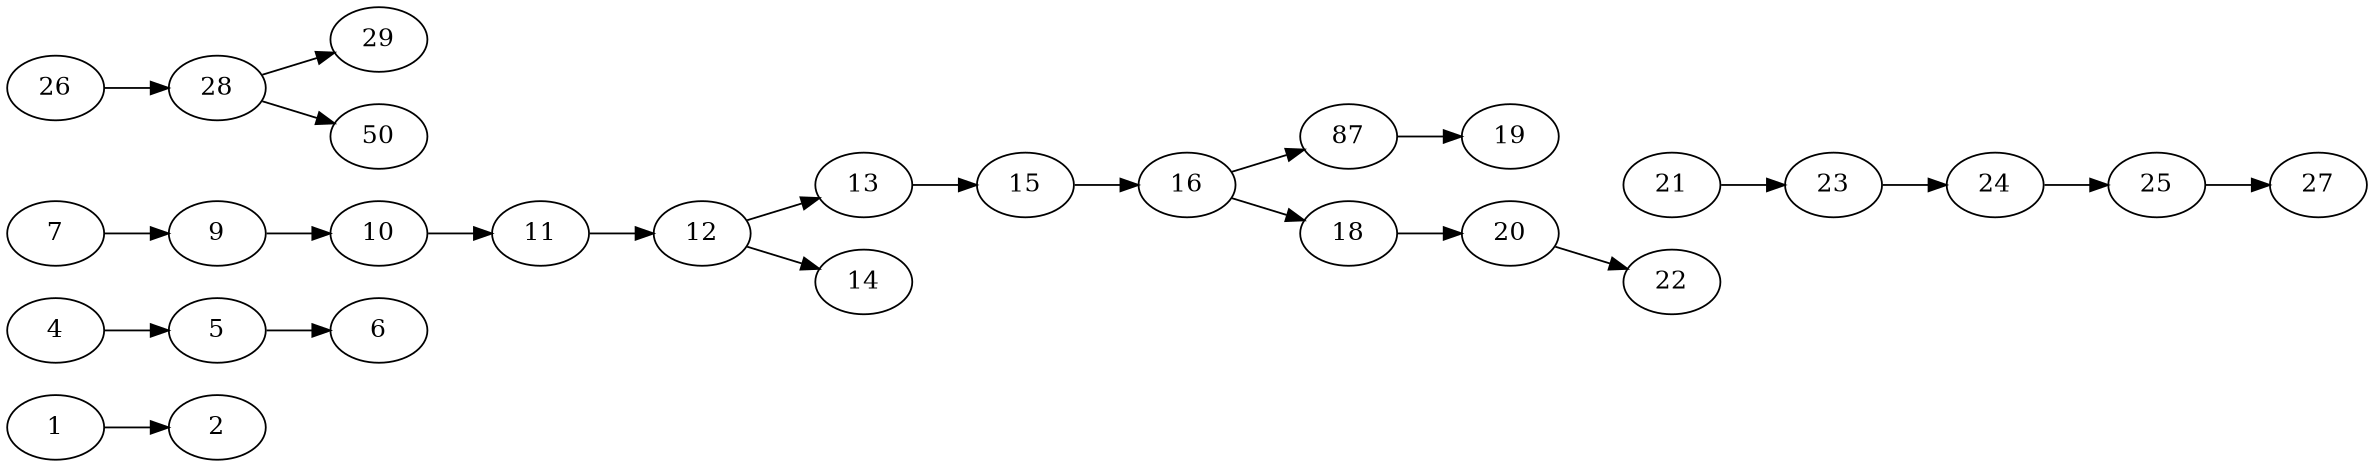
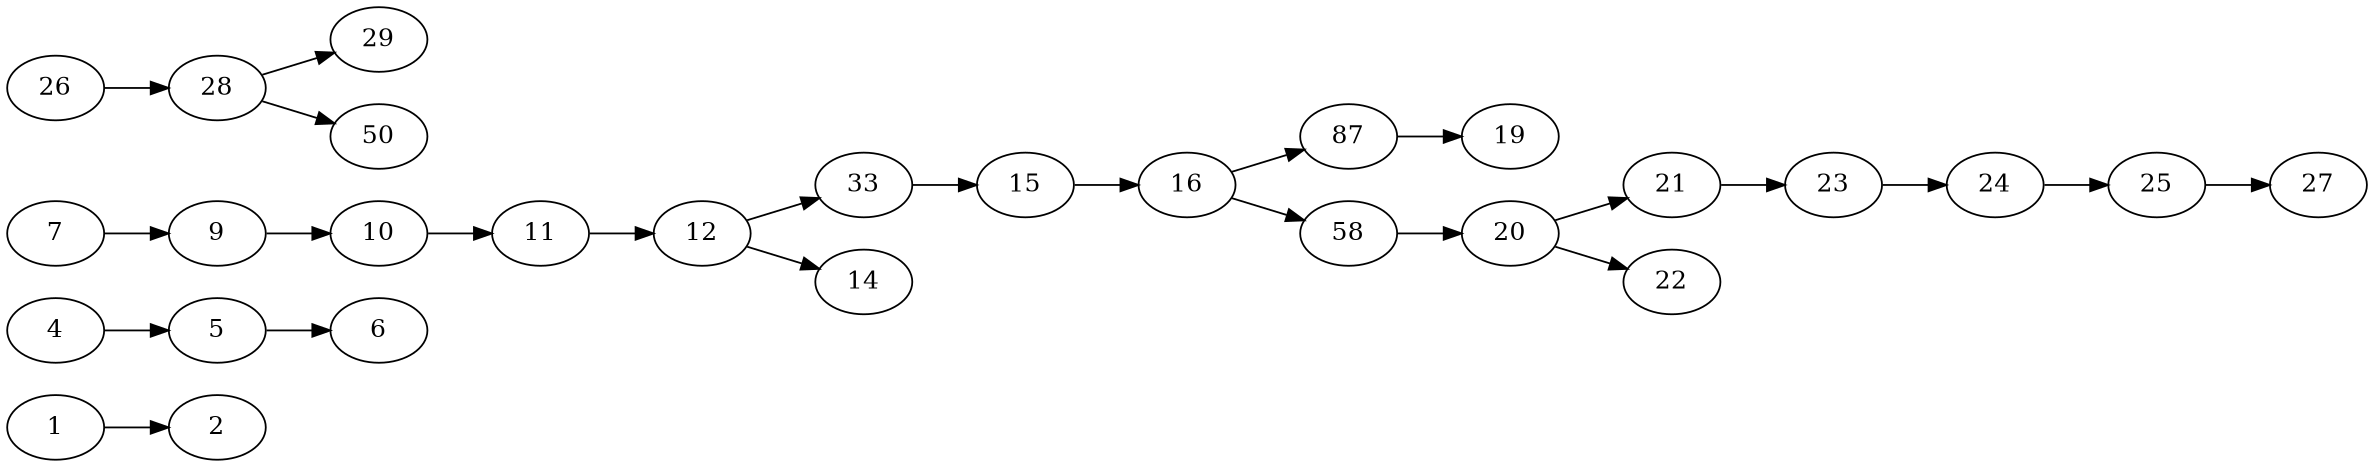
node "13": label "13" -> "33"
edge "20" -> "21": added
node "18": label "18" -> "58"
